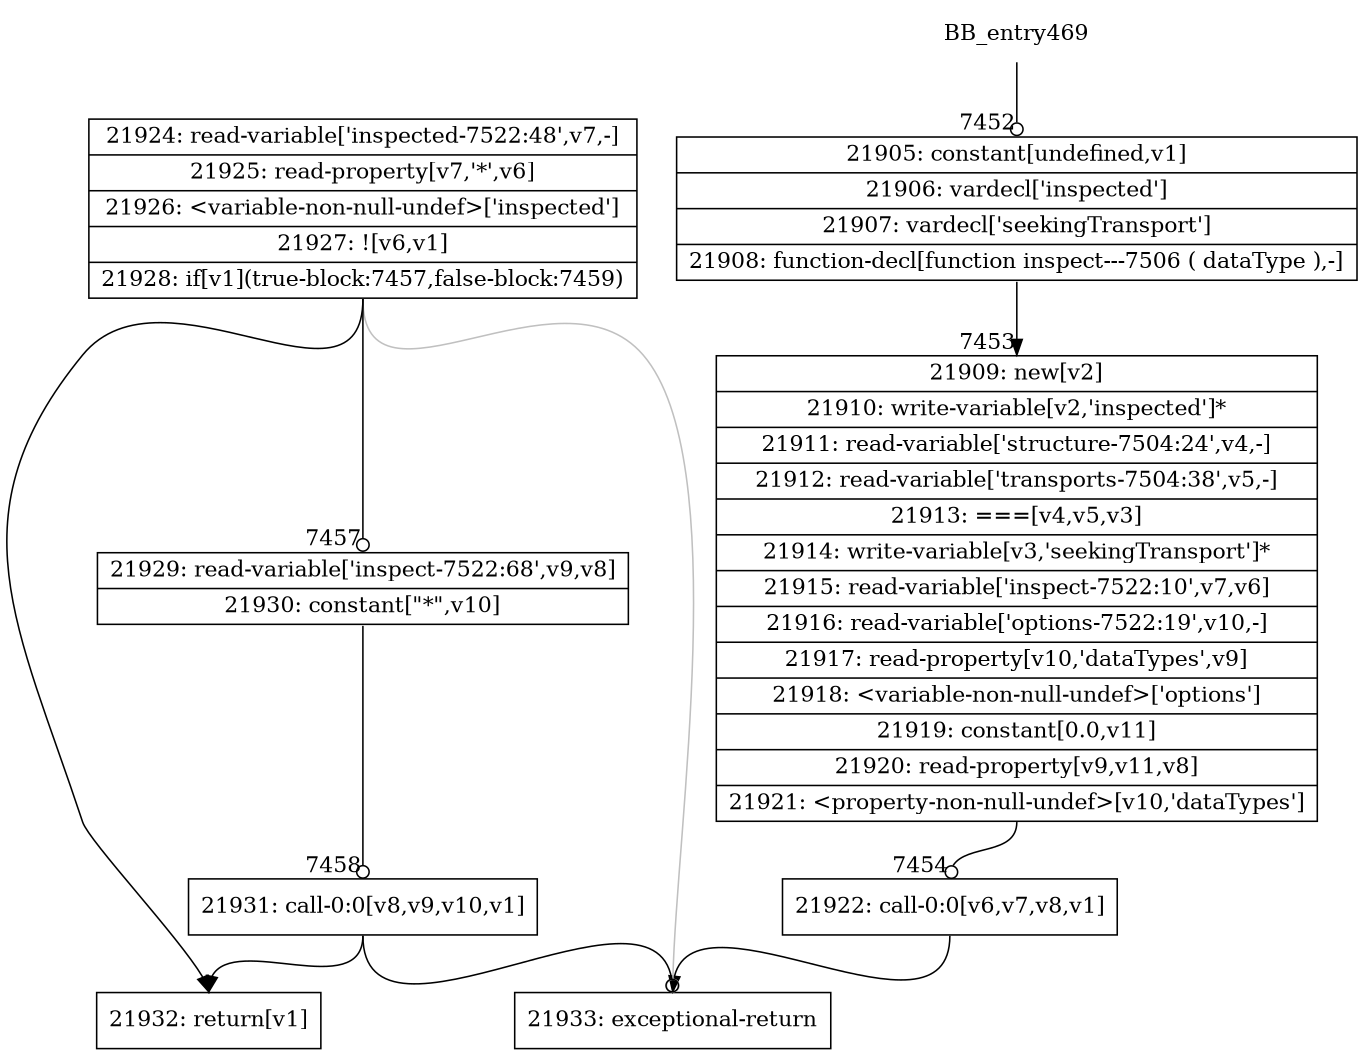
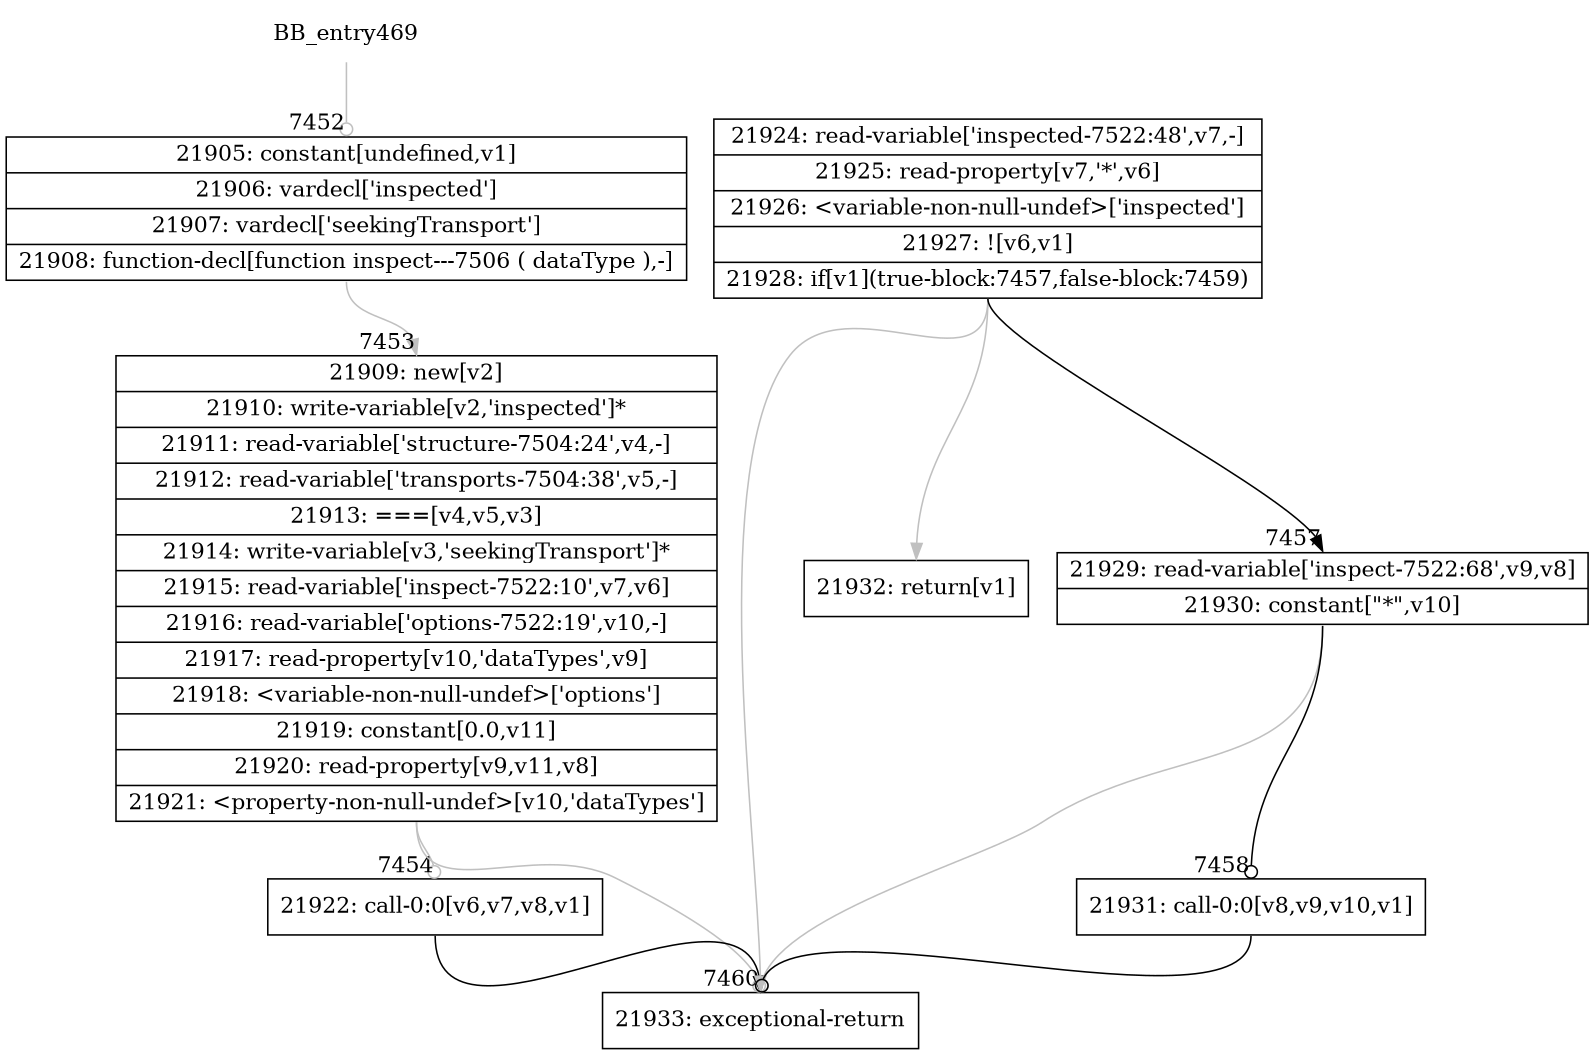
edge "BB_entry469" -> "21905: constant[undefined,v1]": color black -> gray
edge "21905: constant[undefined,v1]" -> "21909: new[v2]": color black -> gray
edge "21924: read-variable['inspected-7522:48',v7,-]" -> "21929: read-variable['inspect-7522:68',v9,v8]": arrowhead odot -> normal
edge "21924: read-variable['inspected-7522:48',v7,-]" -> "21933: exceptional-return": arrowhead odot -> normal
edge "21924: read-variable['inspected-7522:48',v7,-]" -> "21932: return[v1]": color black -> gray
edge "21929: read-variable['inspect-7522:68',v9,v8]" -> "21933: exceptional-return": added
edge "21909: new[v2]" -> "21922: call-0:0[v6,v7,v8,v1]": color black -> gray
edge "21909: new[v2]" -> "21933: exceptional-return": added
edge "21931: call-0:0[v8,v9,v10,v1]" -> "21932: return[v1]": removed
